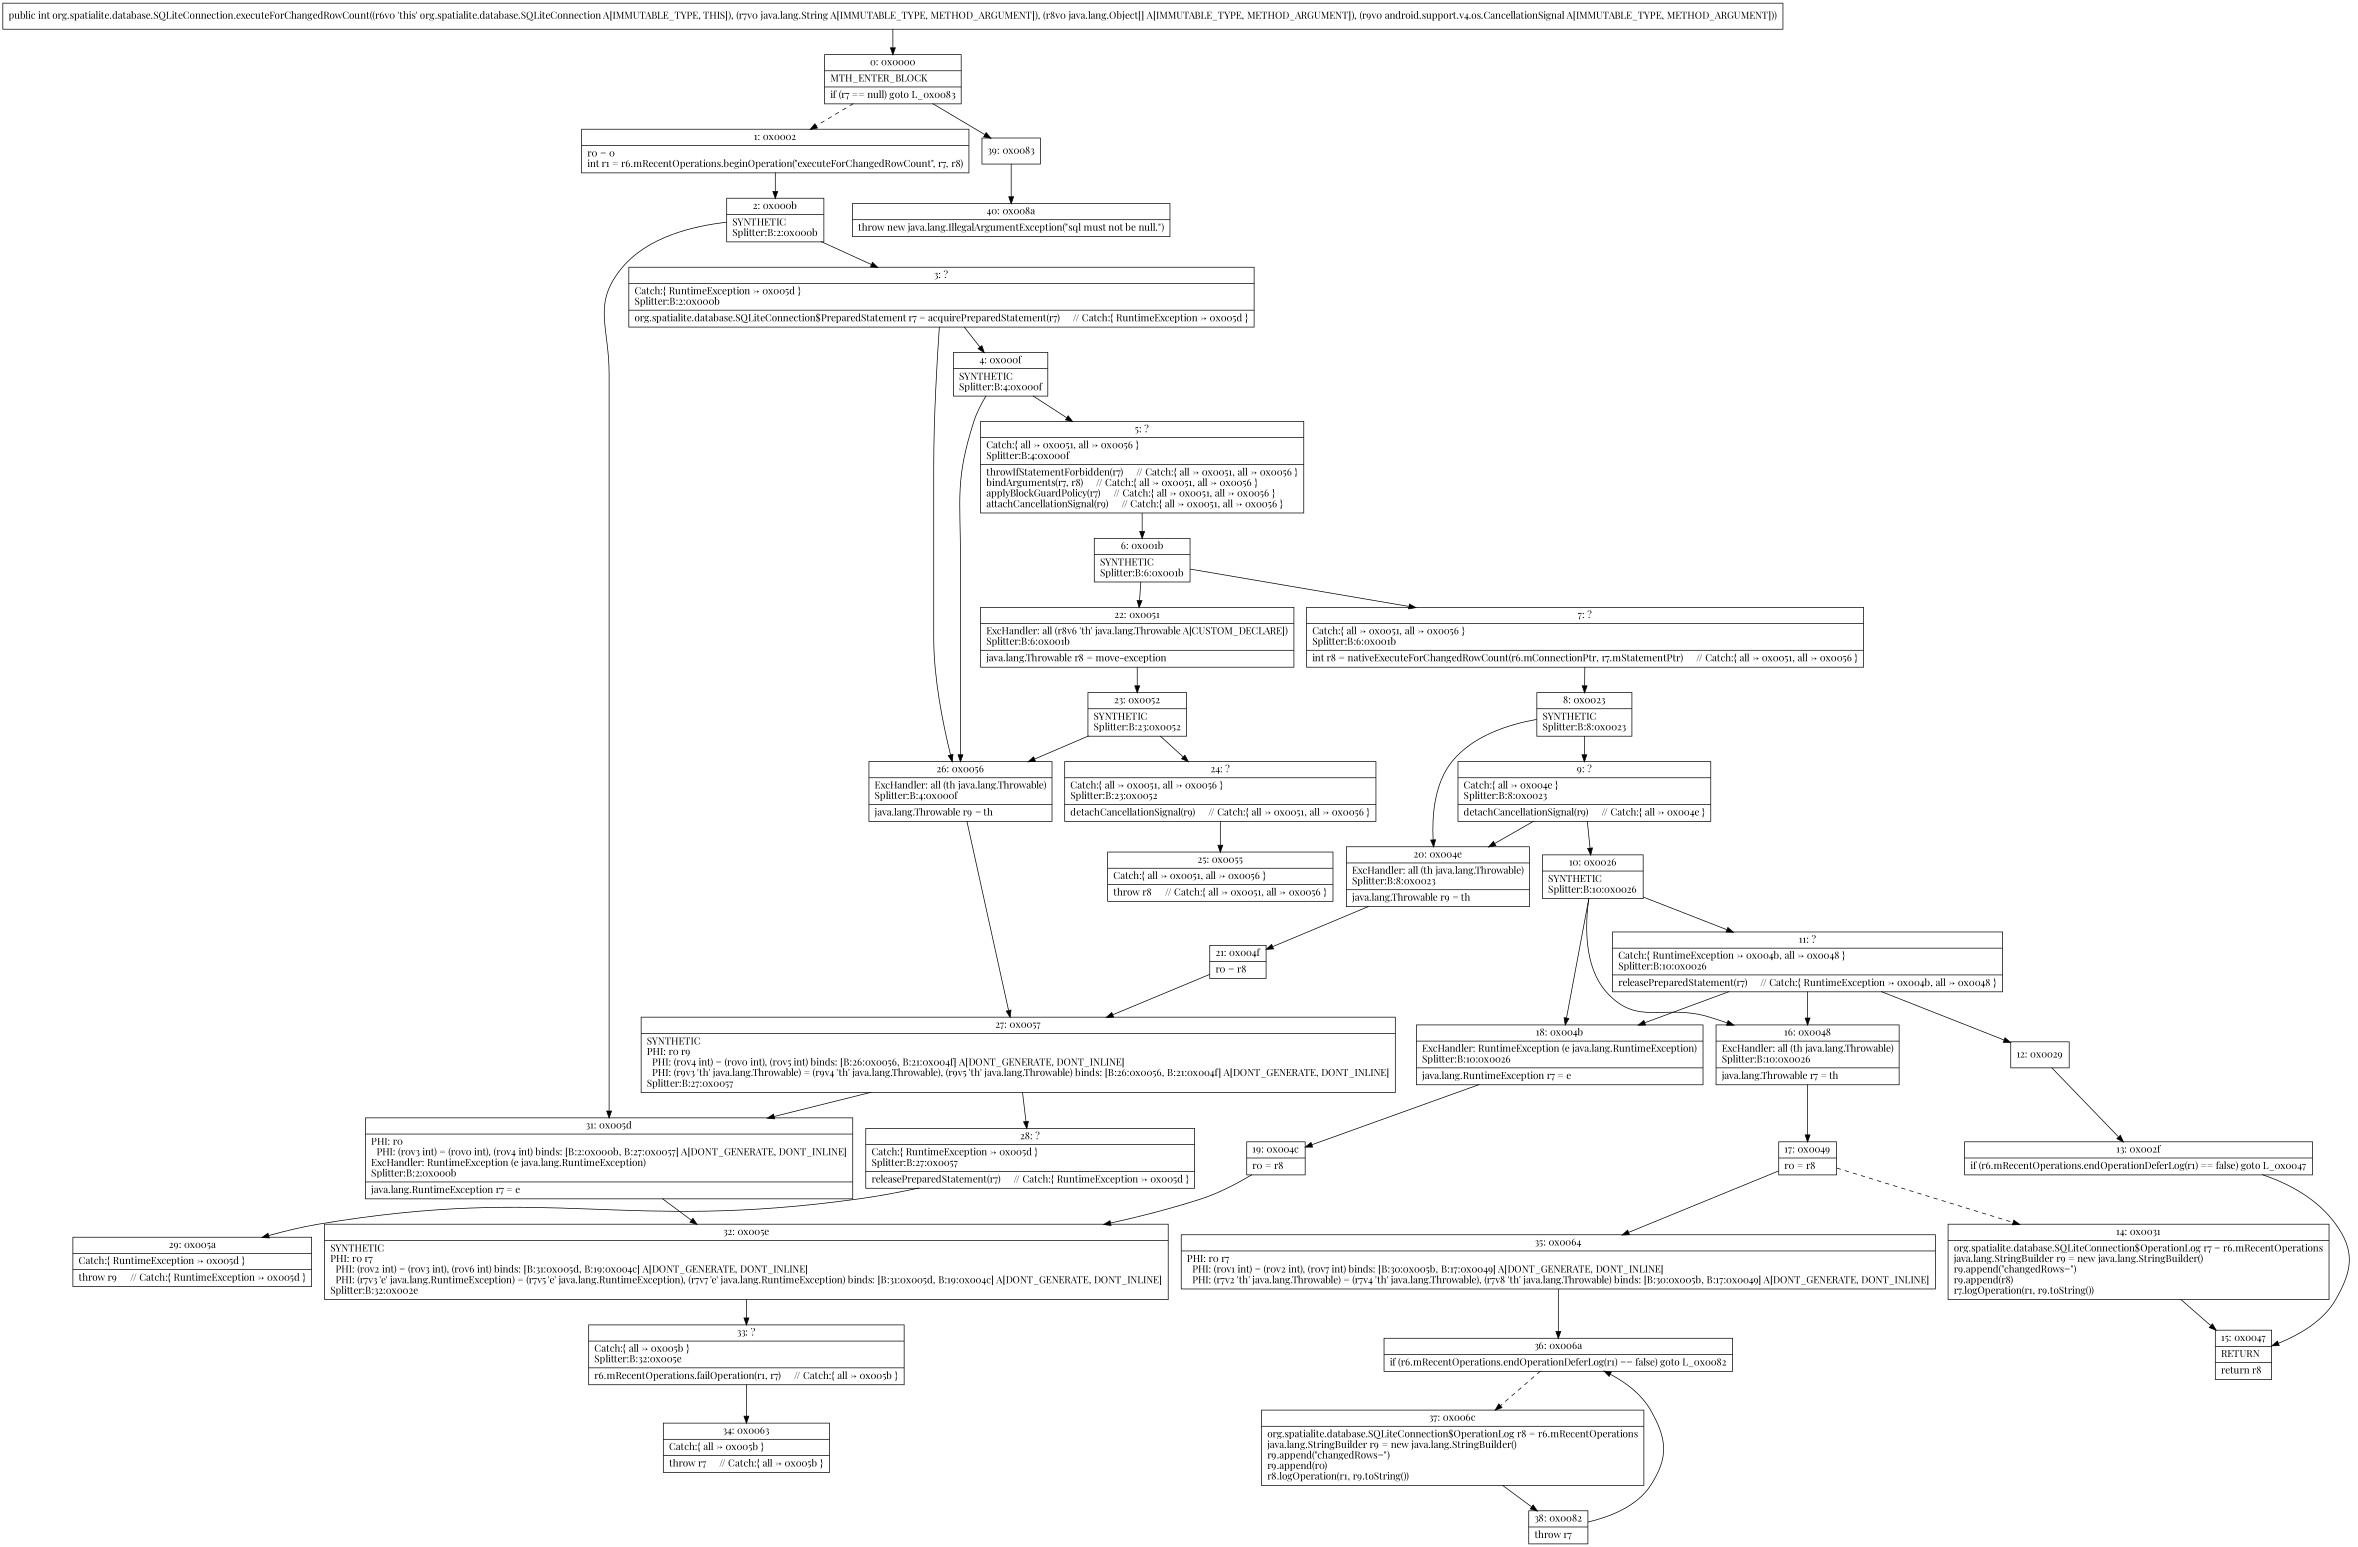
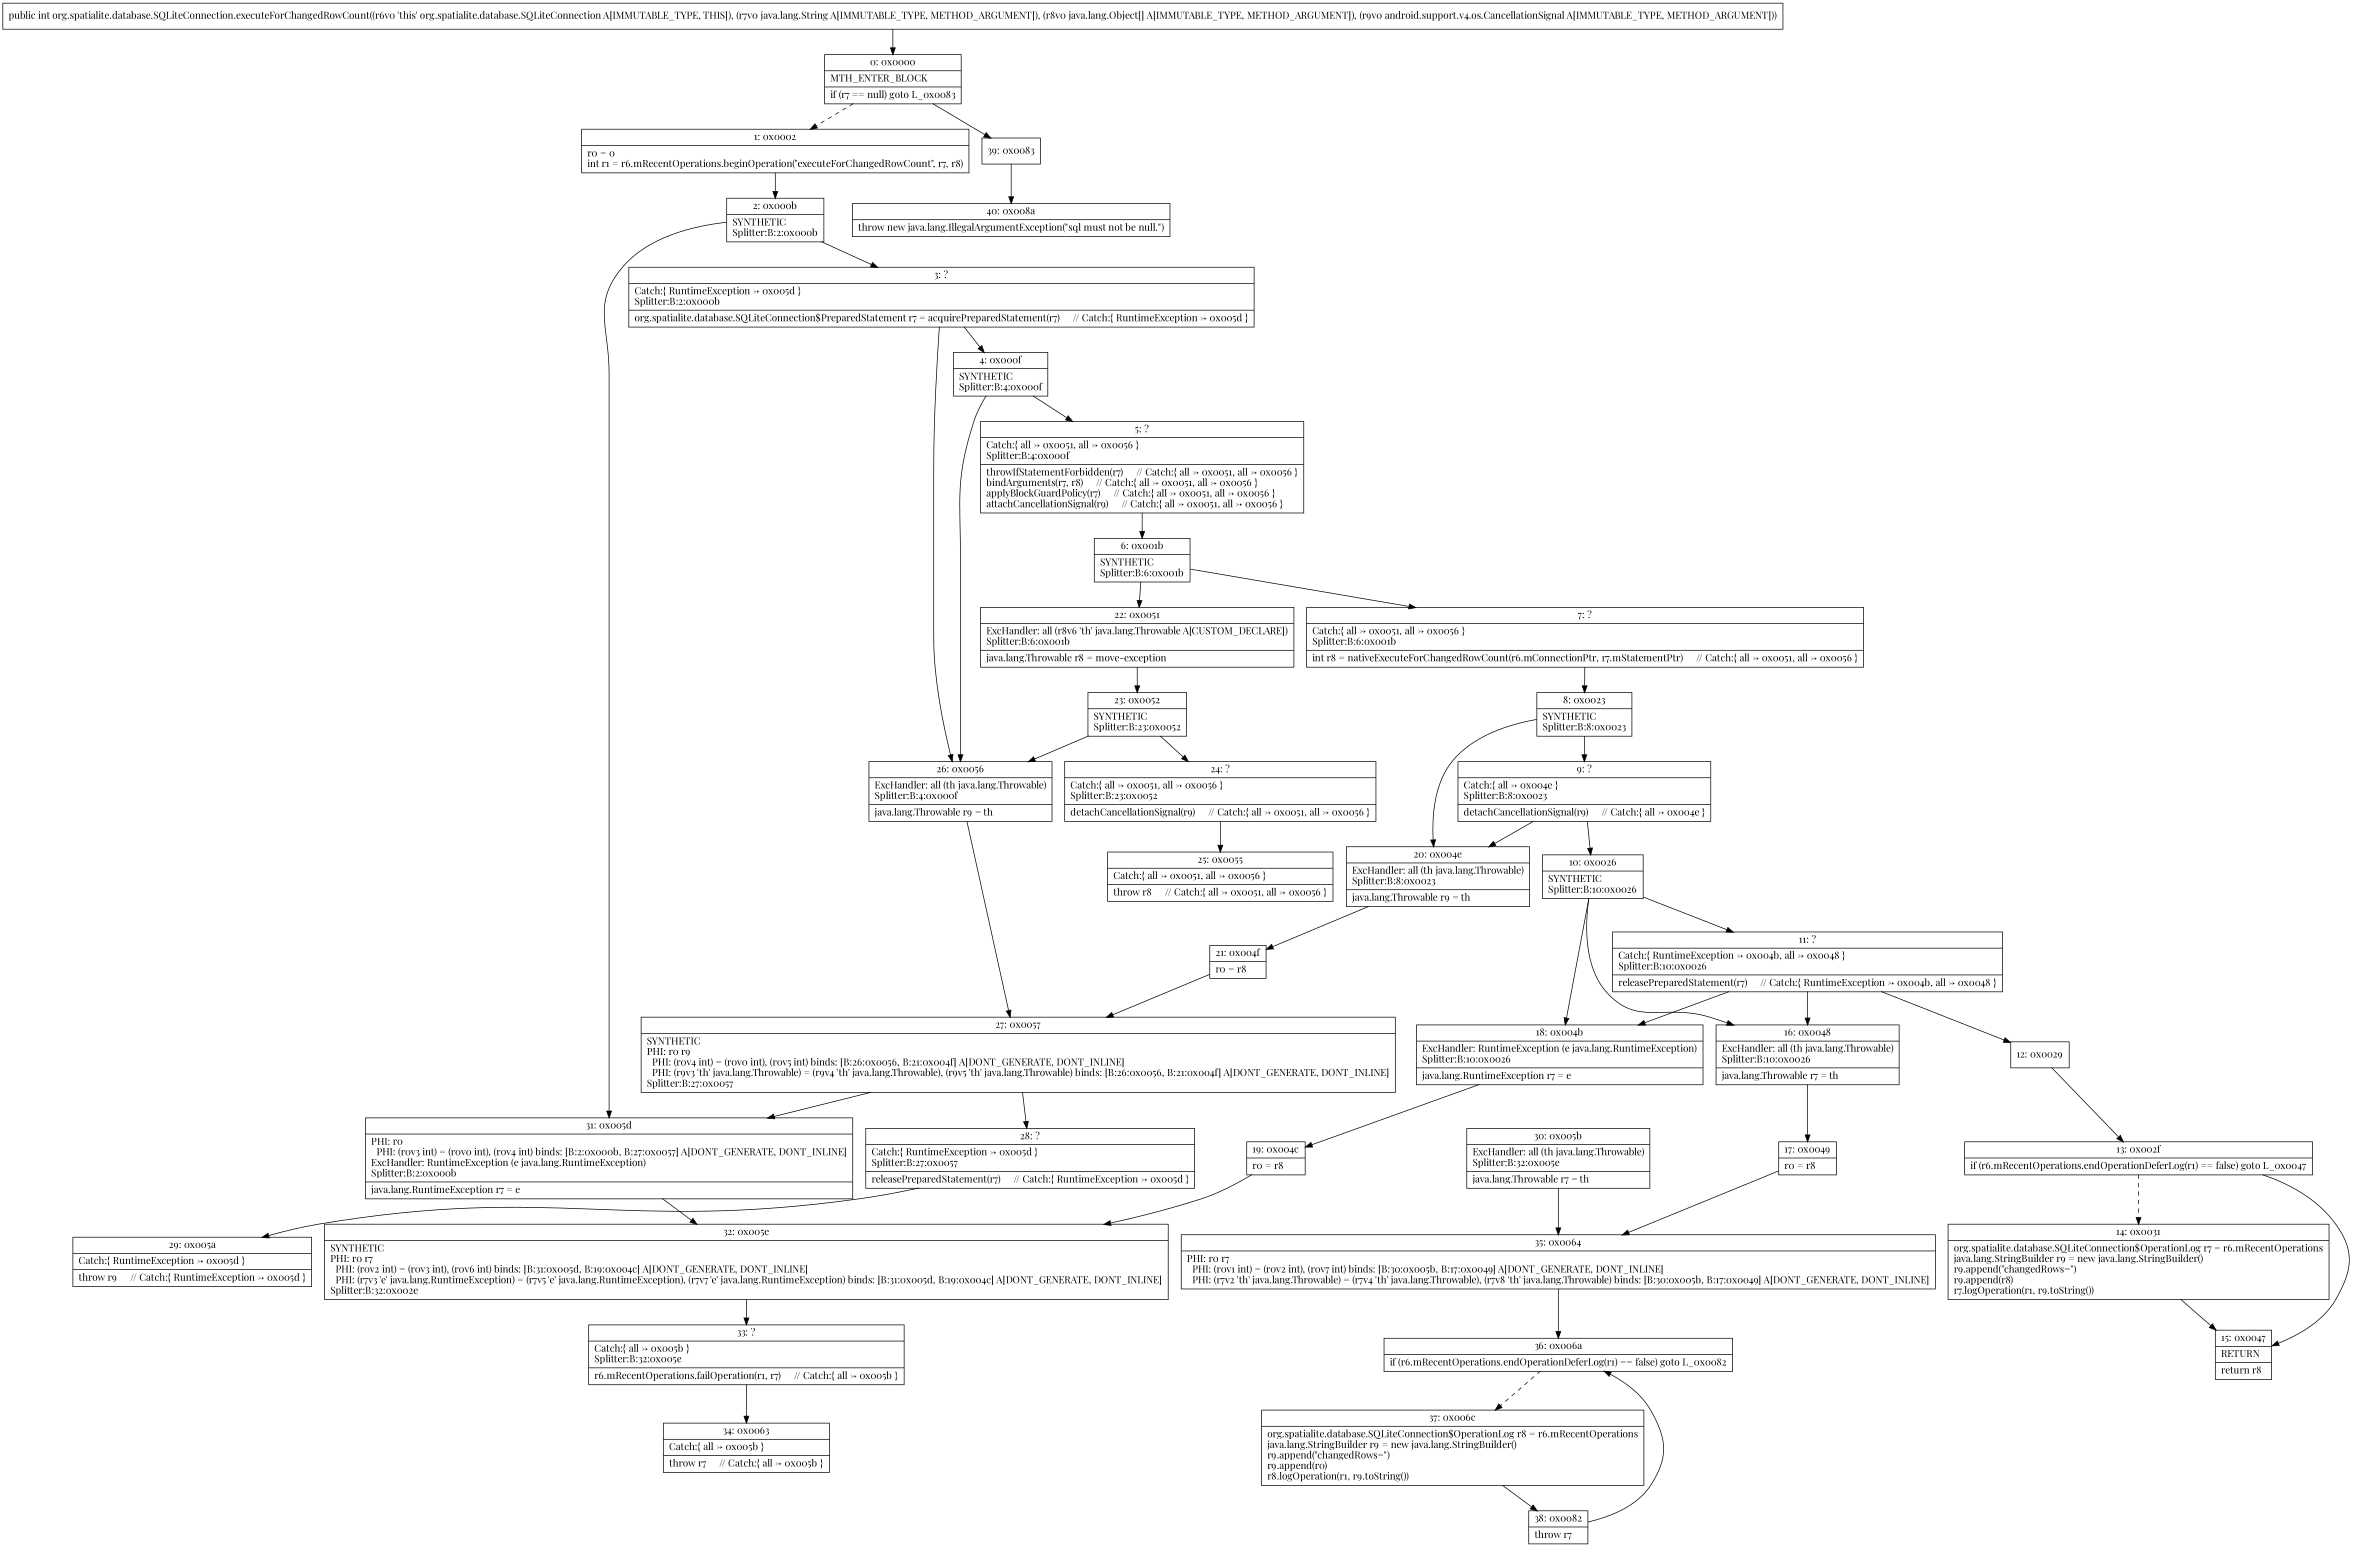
node "30: 0x005b": added
edge "17: 0x0049" -> "14: 0x0031": now "13: 0x002f" -> "14: 0x0031"
